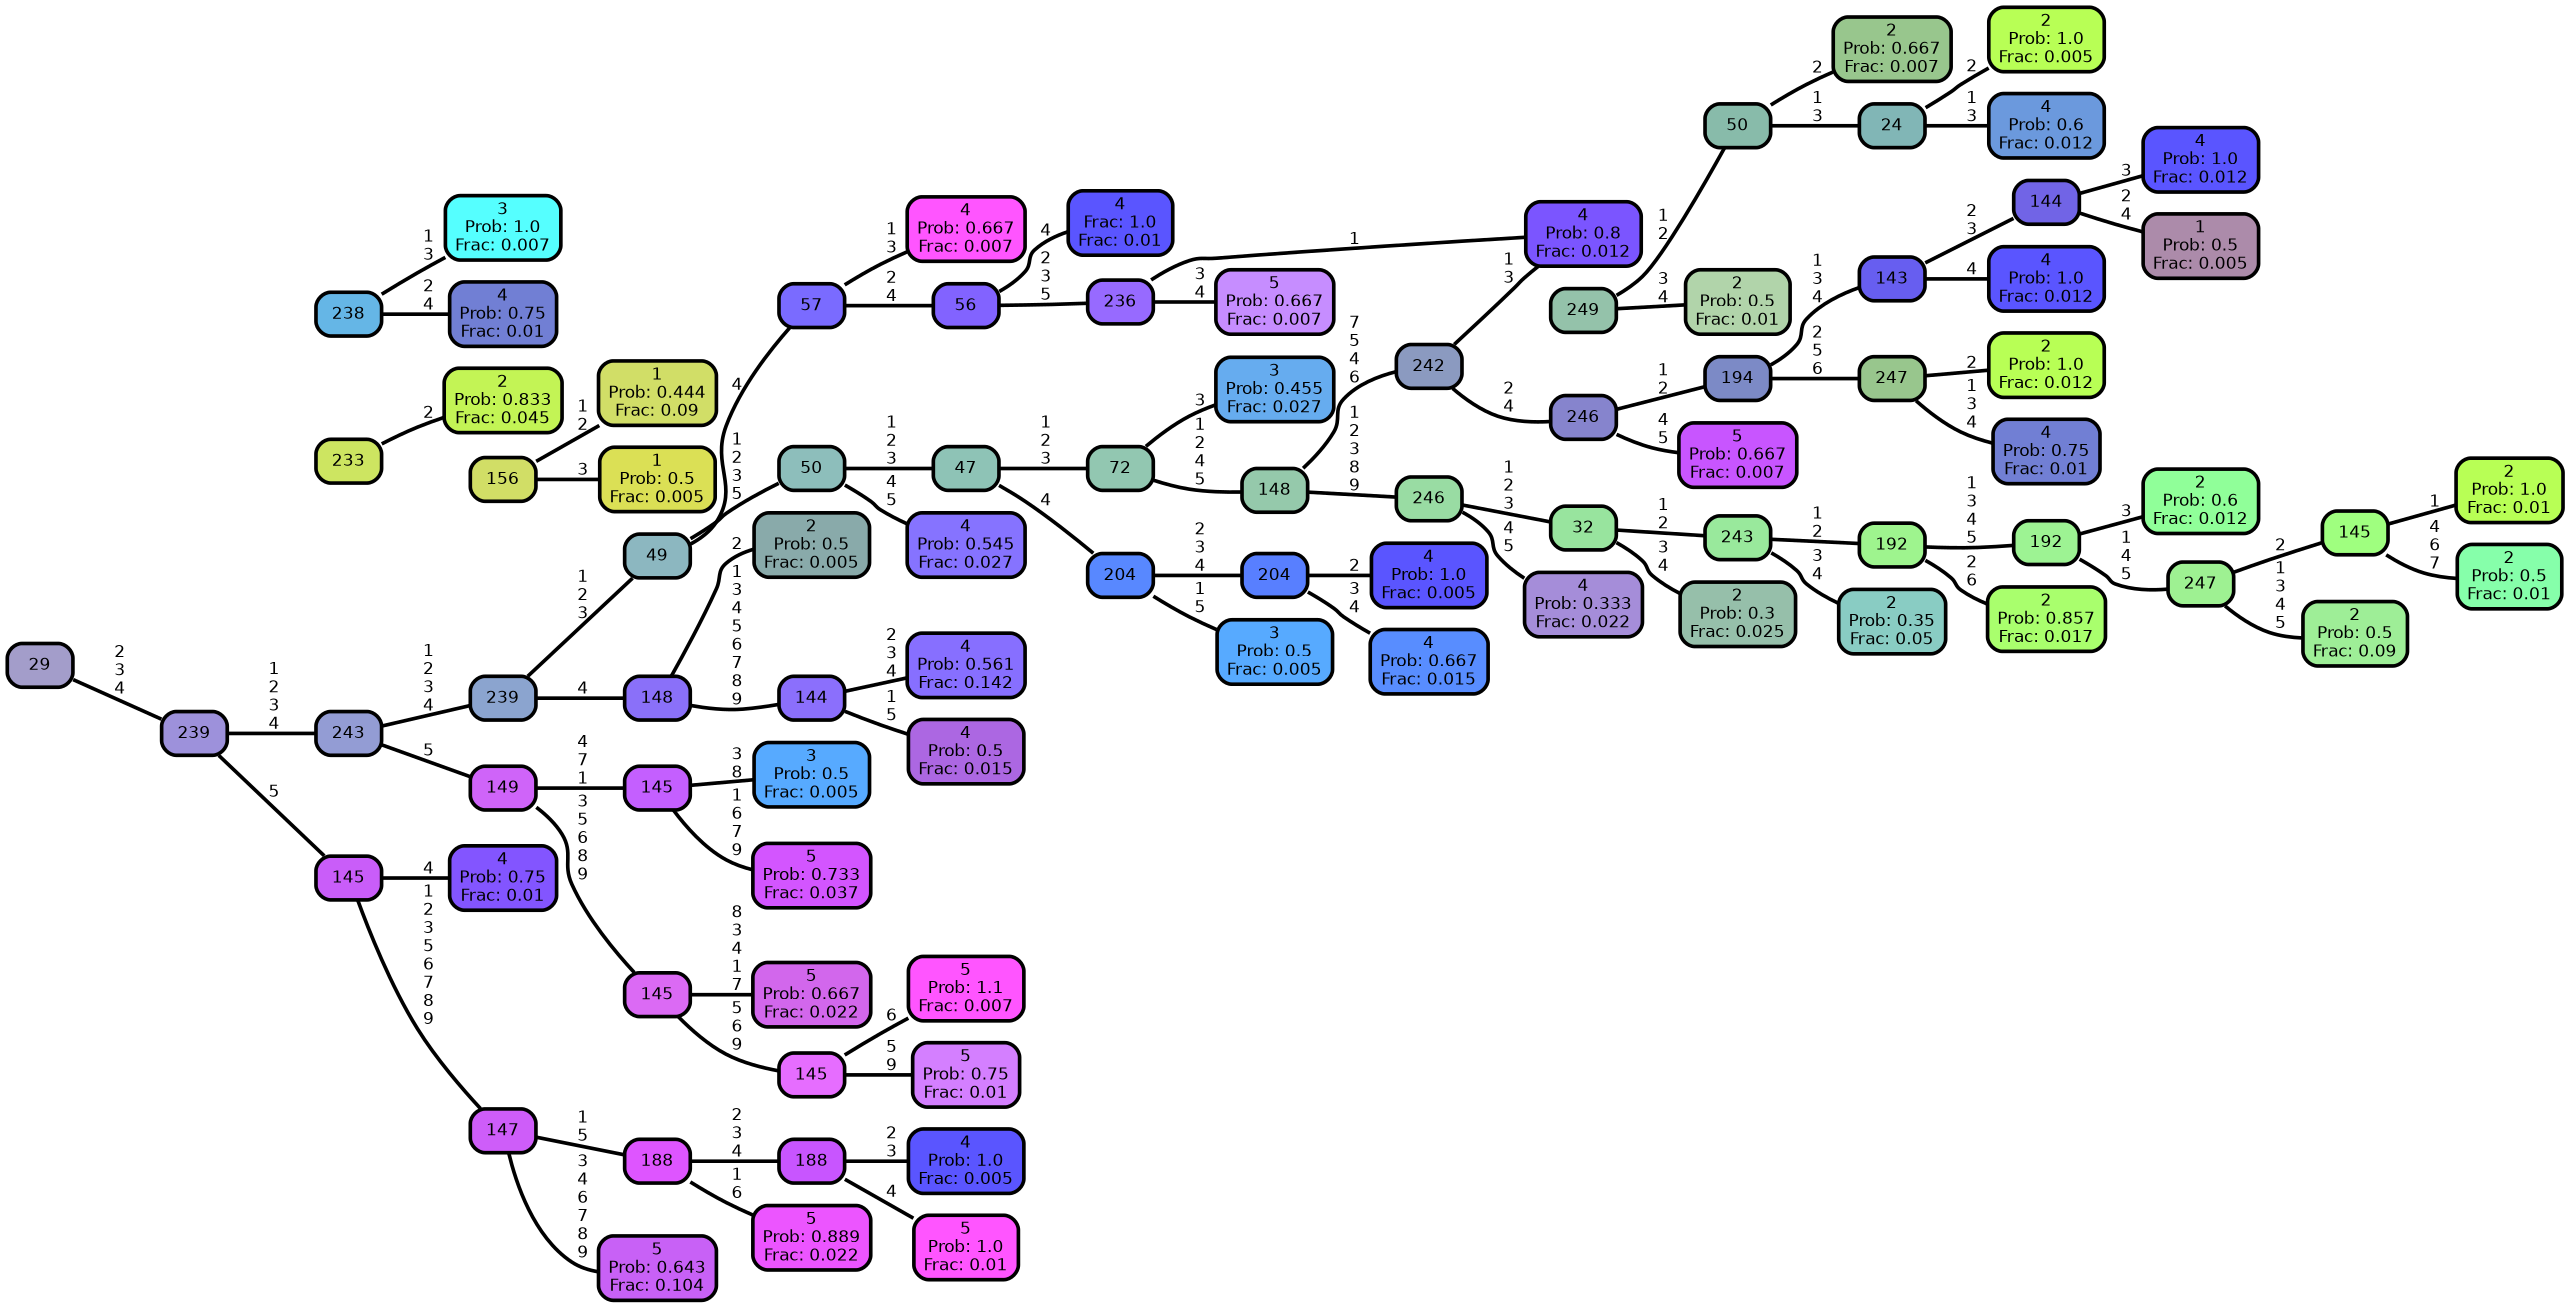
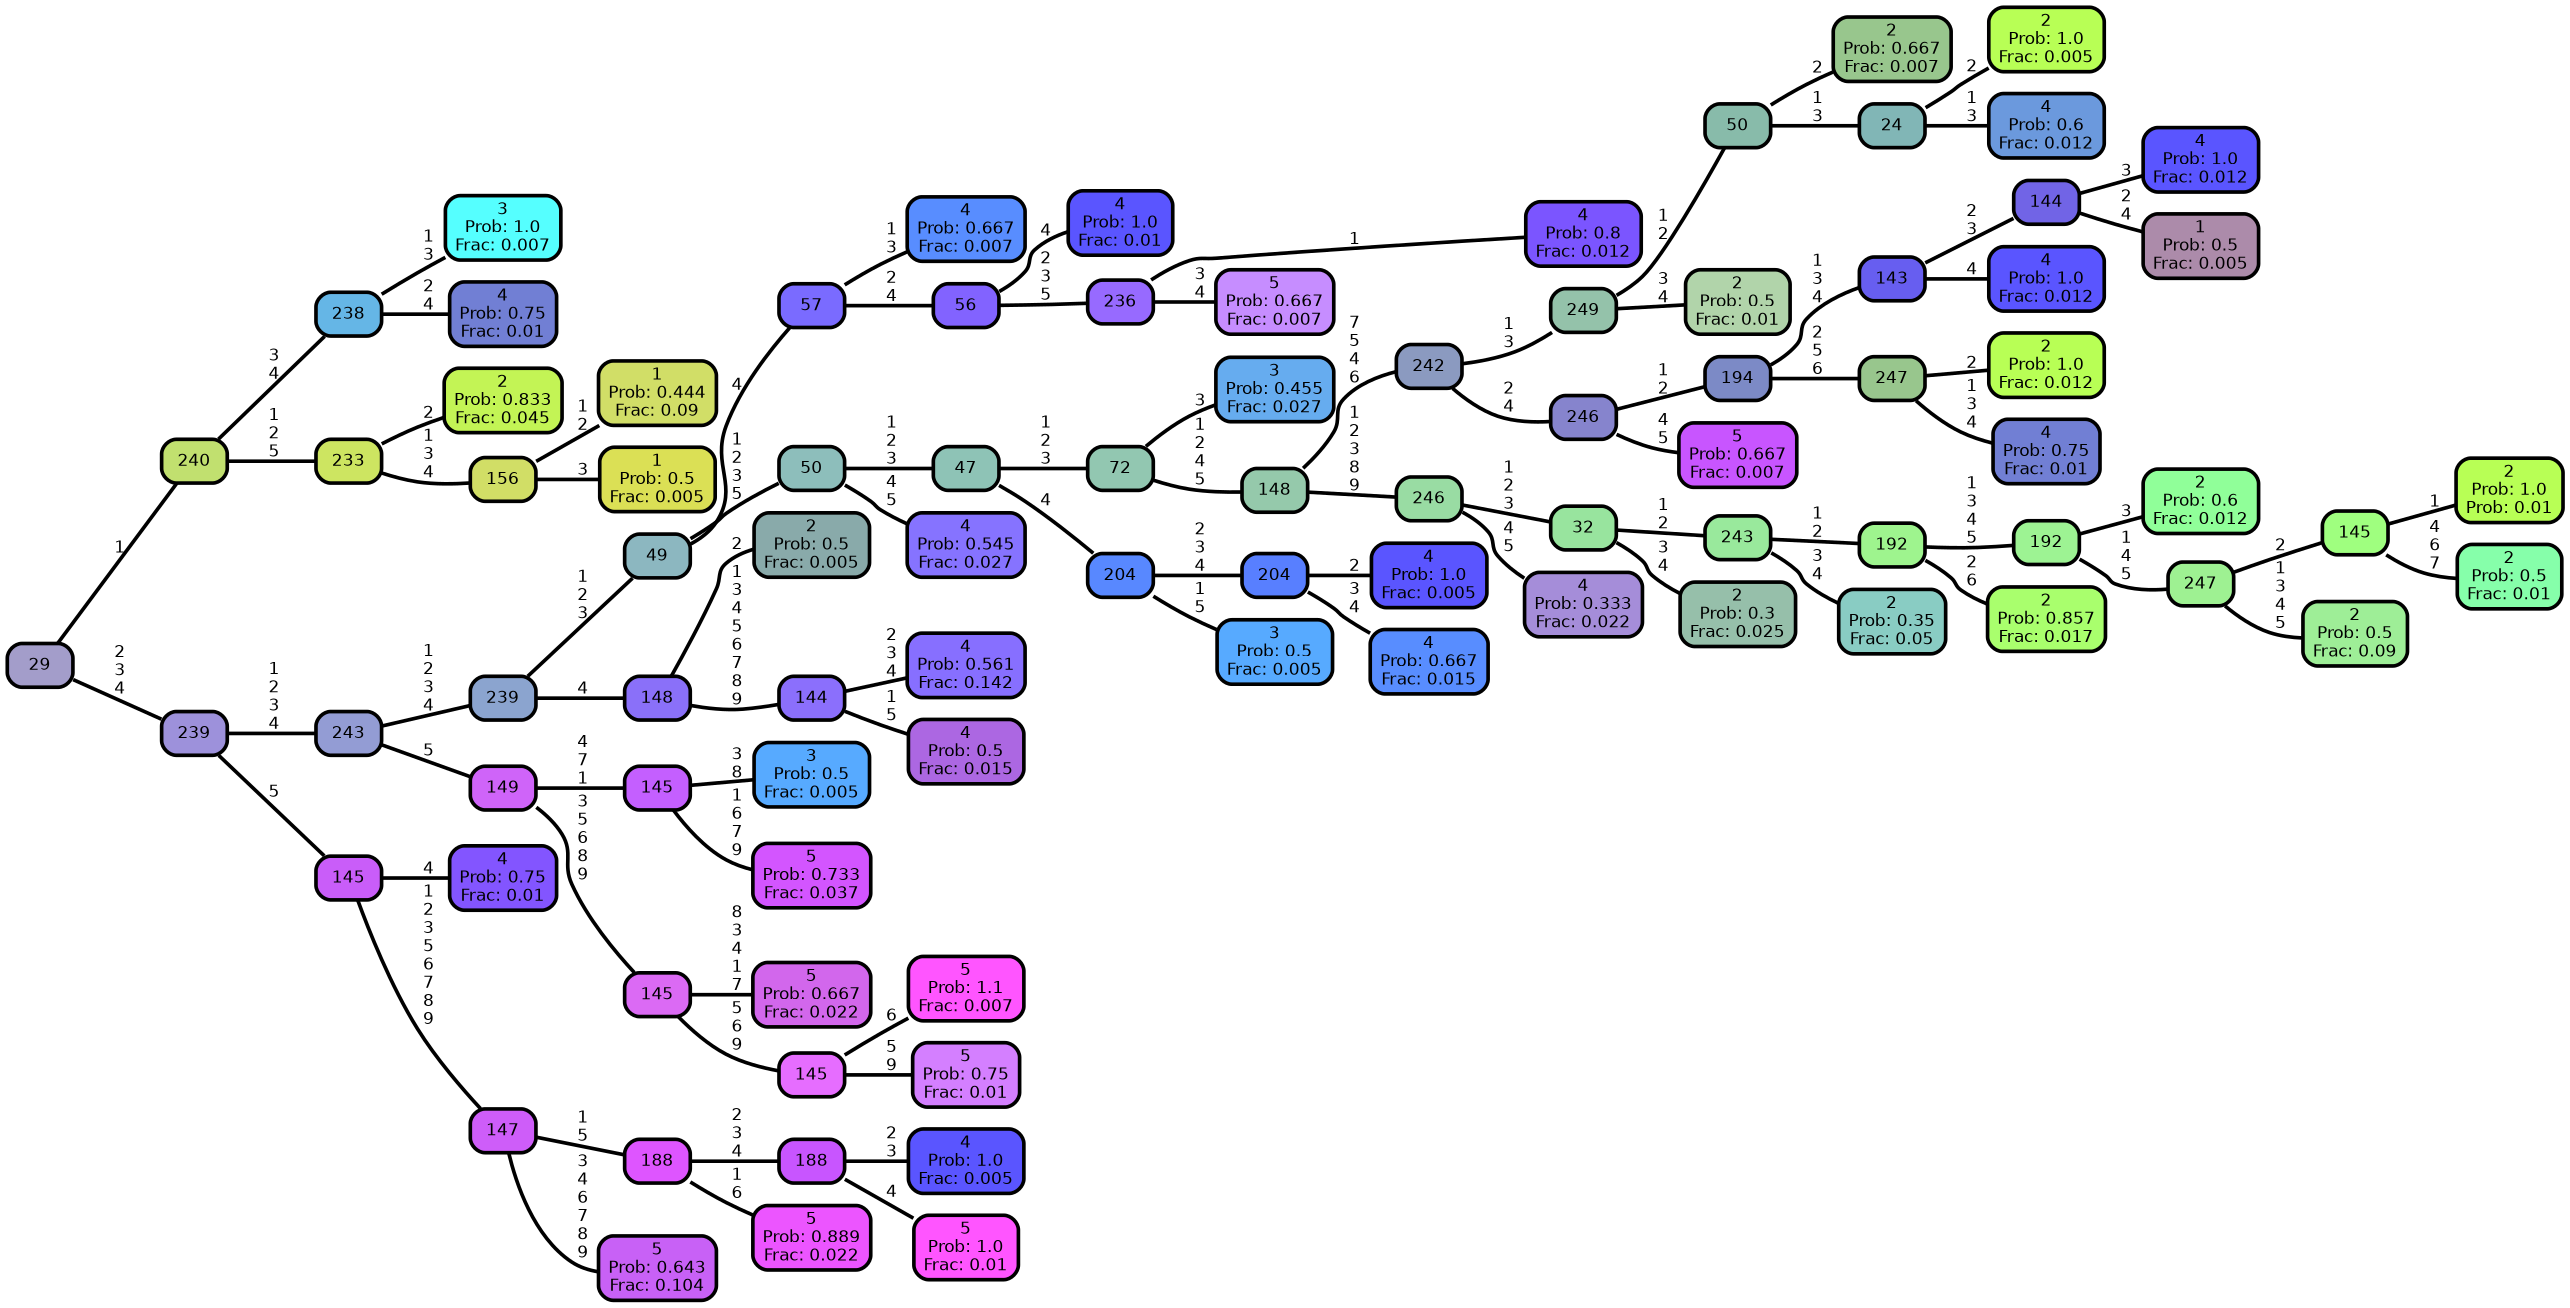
node "4 Frac: 1.0 Frac: 0.01": label "4 Frac: 1.0 Frac: 0.01" -> "4 Prob: 1.0 Frac: 0.01"
node "4 Prob: 0.667 Frac: 0.007": fillcolor #ff55ff -> #588dff
edge "4 Prob: 0.8 Frac: 0.012" -- "242": now "249" -- "242"
node "240": added
edge "233" -- "156": added, label "1 3 4"
node "2 Prob: 1.0 Frac: 0.01": label "2 Prob: 1.0 Frac: 0.01" -> "2 Prob: 1.0 Prob: 0.01"
